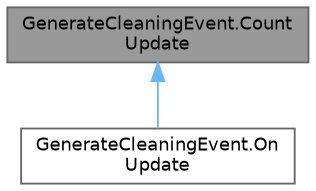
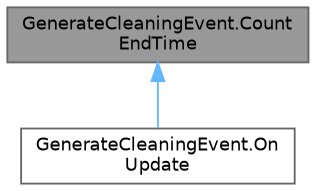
node "GenerateCleaningEvent.Count Update": label "GenerateCleaningEvent.Count Update" -> "GenerateCleaningEvent.Count EndTime"
